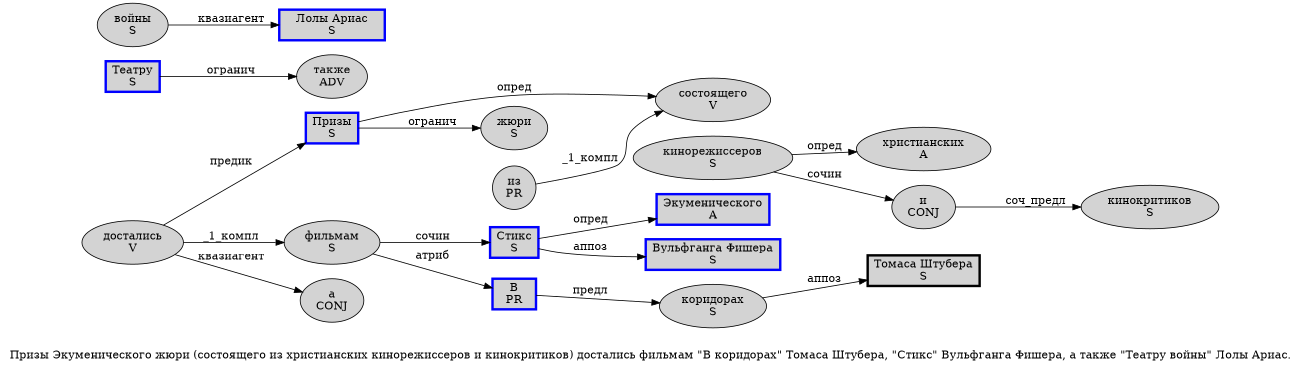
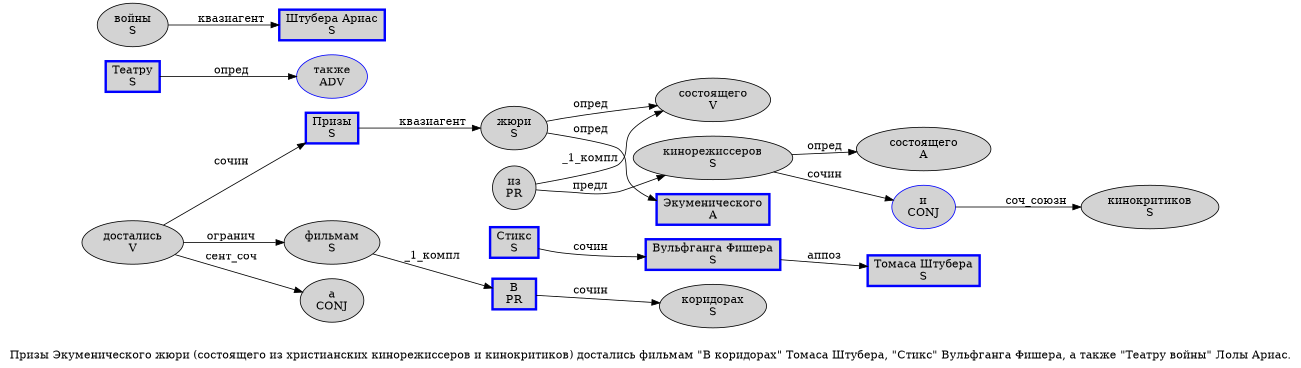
node "Лолы Ариас S": label "Лолы Ариас S" -> "Штубера Ариас S"
edge "Театру S" -> "также ADV": label "огранич" -> "опред"
node "также ADV": color black -> blue
edge "Призы S" -> "состоящего V": now "жюри S" -> "состоящего V"
edge "Призы S" -> "жюри S": label "огранич" -> "квазиагент"
node "христианских A": label "христианских A" -> "состоящего A"
edge "достались V" -> "Призы S": label "предик" -> "сочин"
edge "из PR" -> "кинорежиссеров S": added, label "предл"
edge "и CONJ" -> "кинокритиков S": label "соч_предл" -> "соч_союзн"
node "и CONJ": color black -> blue
edge "Стикс S" -> "Экуменического A": now "жюри S" -> "Экуменического A"
edge "достались V" -> "фильмам S": label "_1_компл" -> "огранич"
edge "фильмам S" -> "Стикс S": removed, label "сочин"
edge "Стикс S" -> "Вульфганга Фишера S": label "аппоз" -> "сочин"
edge "фильмам S" -> "В PR": label "атриб" -> "_1_компл"
edge "достались V" -> "а CONJ": label "квазиагент" -> "сент_соч"
node "Томаса Штубера S": color black -> blue
edge "В PR" -> "коридорах S": label "предл" -> "сочин"
edge "коридорах S" -> "Томаса Штубера S": now "Вульфганга Фишера S" -> "Томаса Штубера S"
